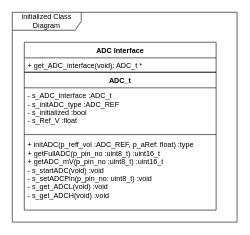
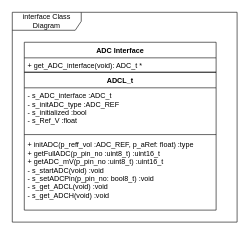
node "initialized Class Diagram": label "initialized Class Diagram" -> "interface Class Diagram"
node "ADC_t": label "ADC_t" -> "ADCL_t"
node "+ initADC(p_reff_vol :ADC_REF, p_aRef: float) :type + getFullADC(p_pin_no :uint8_t) :uint16_t + getADC_mV(p_pin_no :uint8_t) :uint16_t - s_startADC(void) :void - s_setADCPin(p_pin_no: uint8_t) :void - s_get_ADCL(void) :void - s_get_ADCH(void) :void": label "+ initADC(p_reff_vol :ADC_REF, p_aRef: float) :type + getFullADC(p_pin_no :uint8_t) :uint16_t + getADC_mV(p_pin_no :uint8_t) :uint16_t - s_startADC(void) :void - s_setADCPin(p_pin_no: uint8_t) :void - s_get_ADCL(void) :void - s_get_ADCH(void) :void" -> "+ initADC(p_reff_vol :ADC_REF, p_aRef: float) :type + getFullADC(p_pin_no :uint8_t) :uint16_t + getADC_mV(p_pin_no :uint8_t) :uint16_t - s_startADC(void) :void - s_setADCPin(p_pin_no: bool8_t) :void - s_get_ADCL(void) :void - s_get_ADCH(void) :void"
